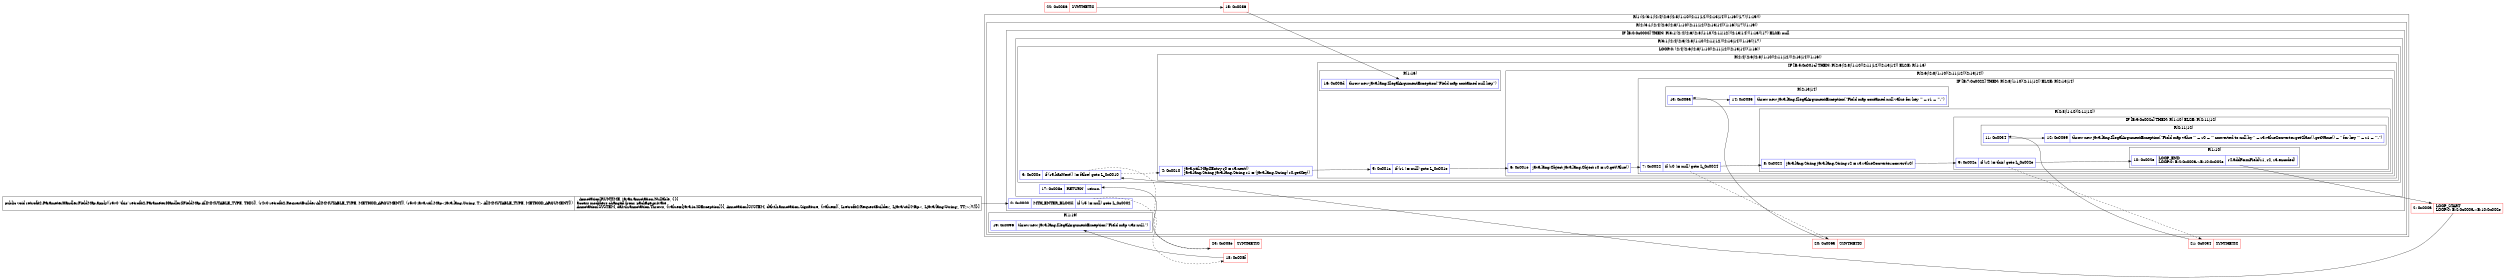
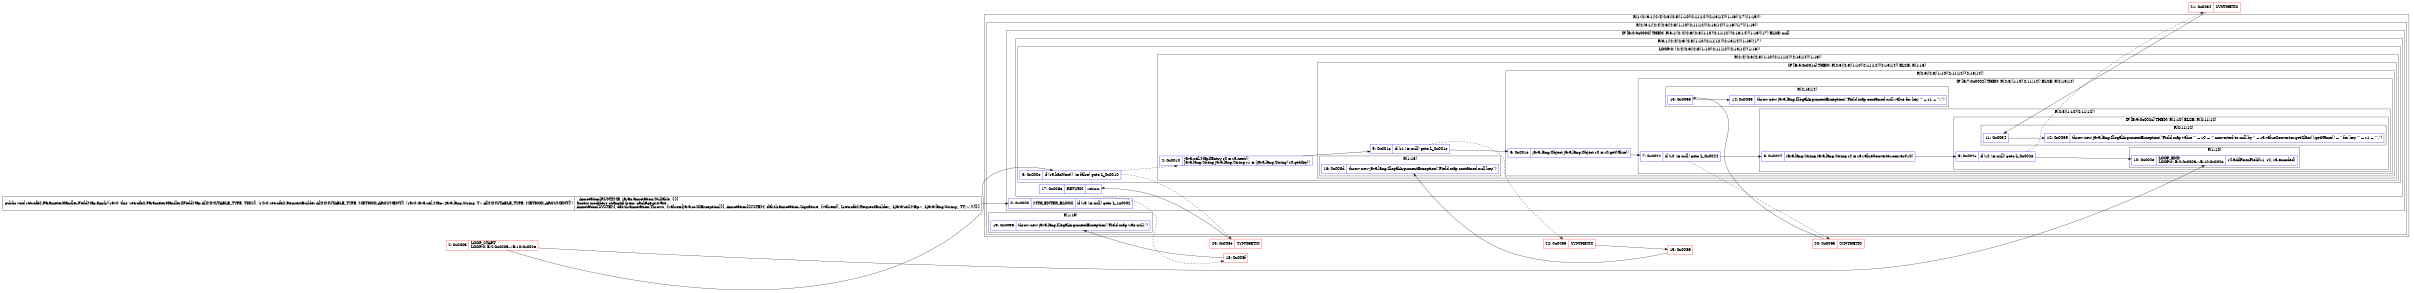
node "9: 0x002c": text "if (r2 != this) goto L_0x002e" -> "if (r2 != null) goto L_0x002e"
edge "5: 0x001c" -> "22: 0x0086": added
edge "10: 0x002e" -> "2: 0x000a": reversed
node "0: 0x0000": text "if (r5 != null) goto L_0x0002" -> "if (r5 != null) goto L_1x0002"
